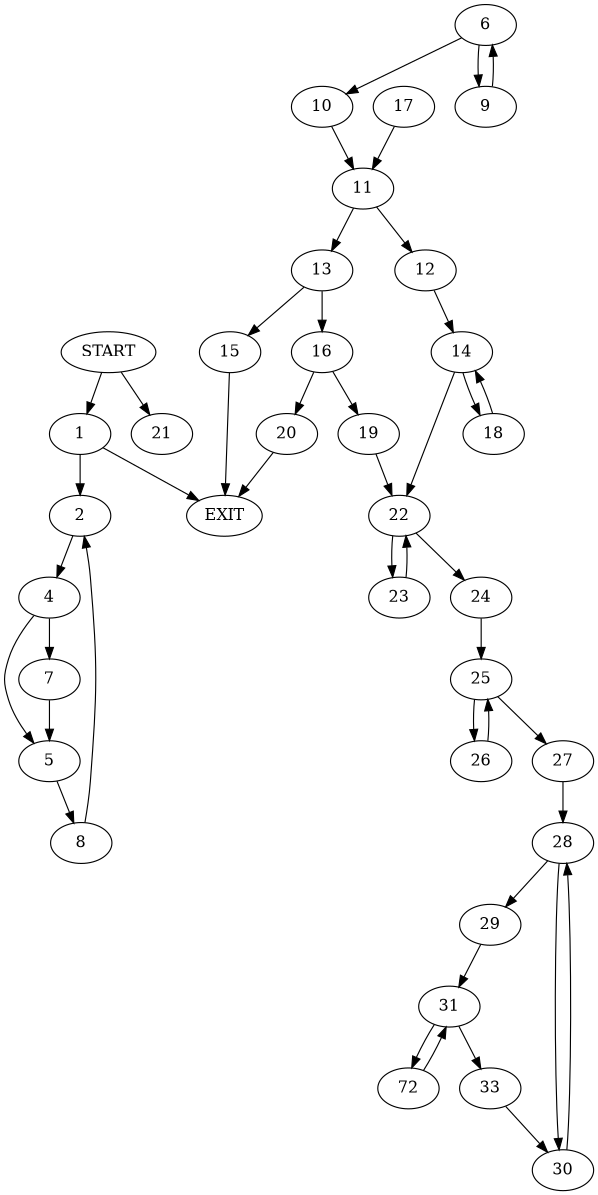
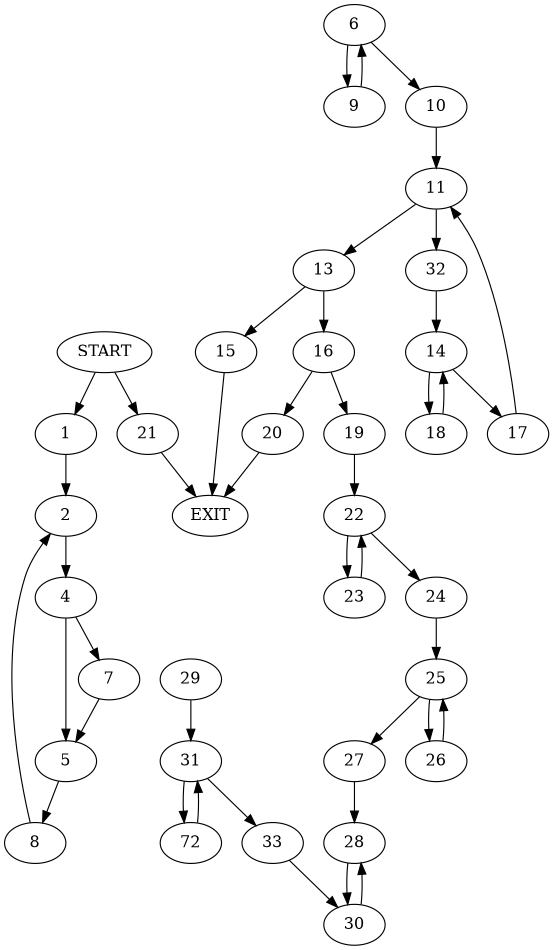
node "12": label "12" -> "32"
edge "14" -> "22": now "14" -> "17"
edge "1" -> "EXIT": now "21" -> "EXIT"
edge "28" -> "29": removed
